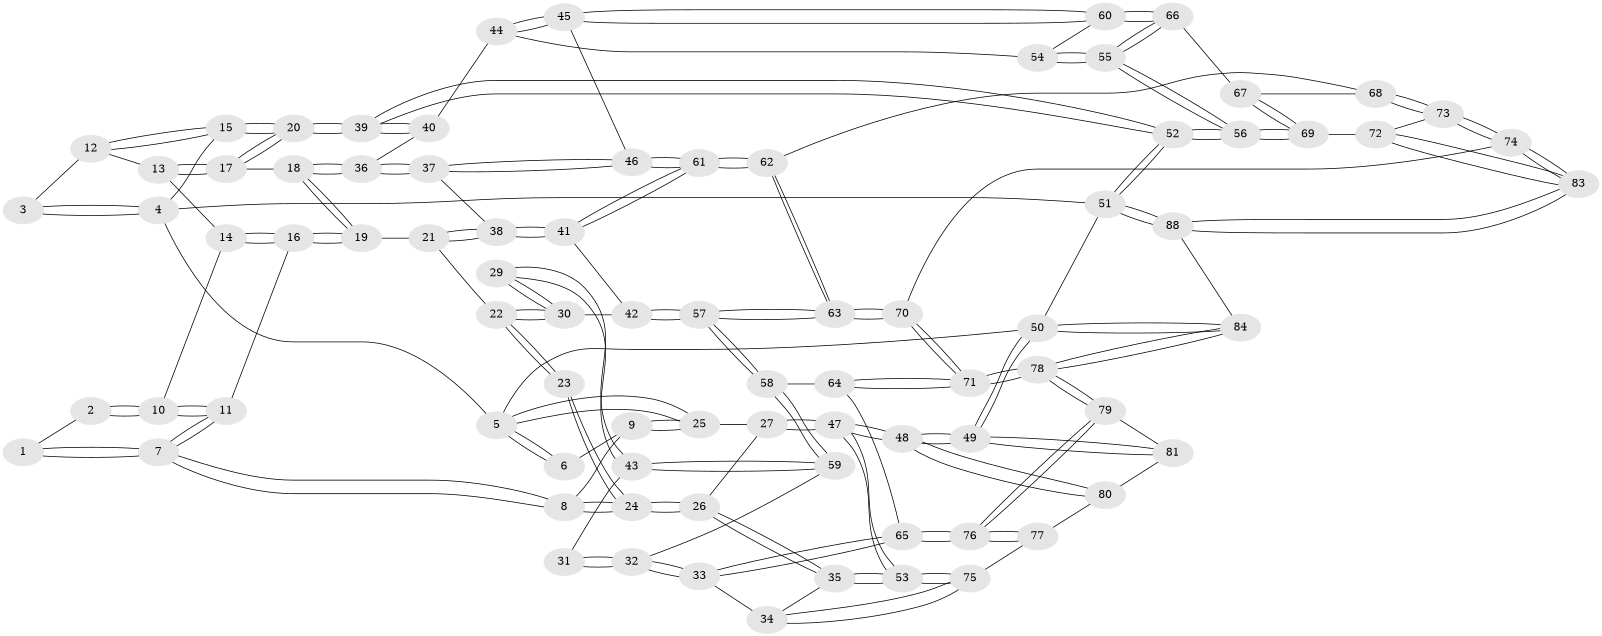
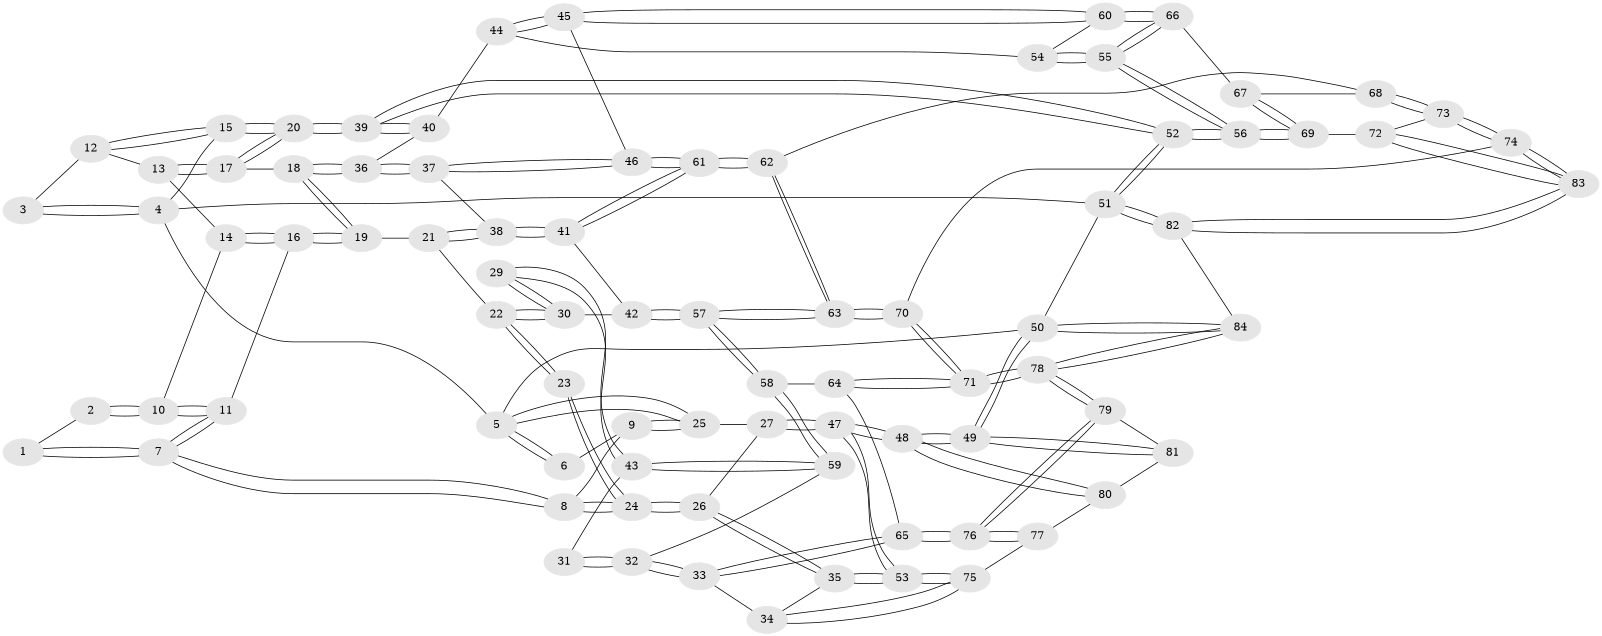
node "88": label "88" -> "82"
